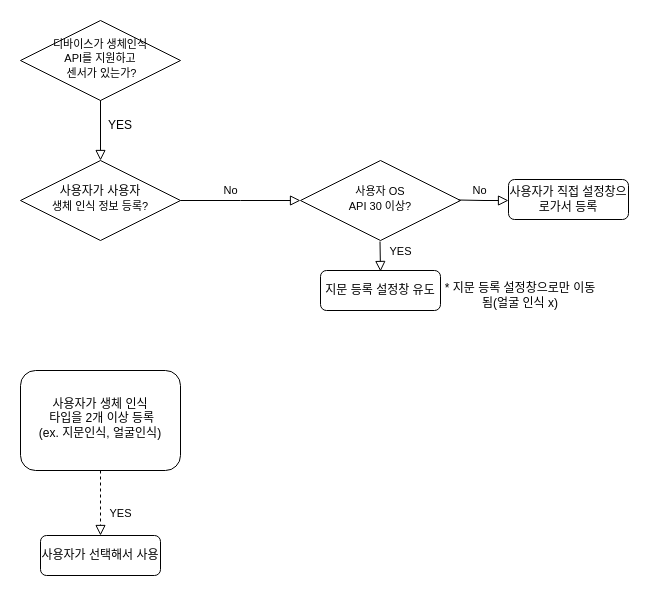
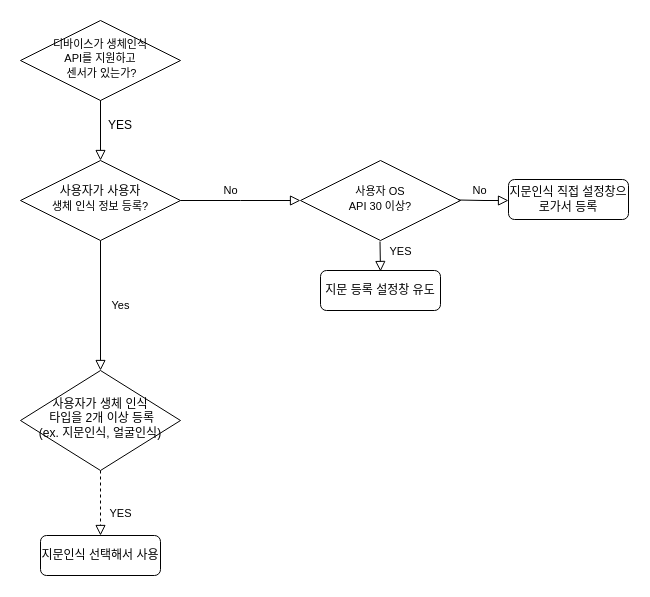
node "사용자가 직접 설정창으로가서 등록": label "사용자가 직접 설정창으로가서 등록" -> "지문인식 직접 설정창으로가서 등록"
node "* 지문 등록 설정창으로만 이동됨(얼굴 인식 x)": removed
edge "사용자가 사용자생체 인식 정보 등록?" -> "사용자가 생체 인식 타입을 2개 이상 등록 (ex. 지문인식, 얼굴인식)": added, label "Yes"
node "사용자가 생체 인식 타입을 2개 이상 등록 (ex. 지문인식, 얼굴인식)": shape rounded rectangle -> diamond
node "사용자가 선택해서 사용": label "사용자가 선택해서 사용" -> "지문인식 선택해서 사용"
